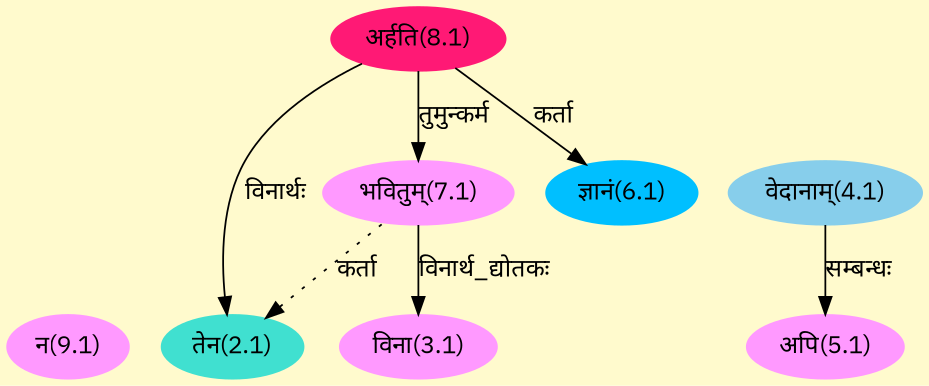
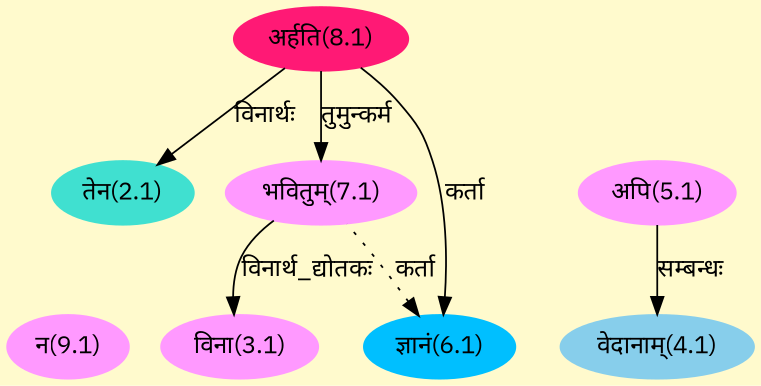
edge "वेदानाम्(4.1)" -> "अपि(5.1)": reversed
edge "भवितुम्(7.1)" -> "तेन(2.1)": now "भवितुम्(7.1)" -> "ज्ञानं(6.1)"
